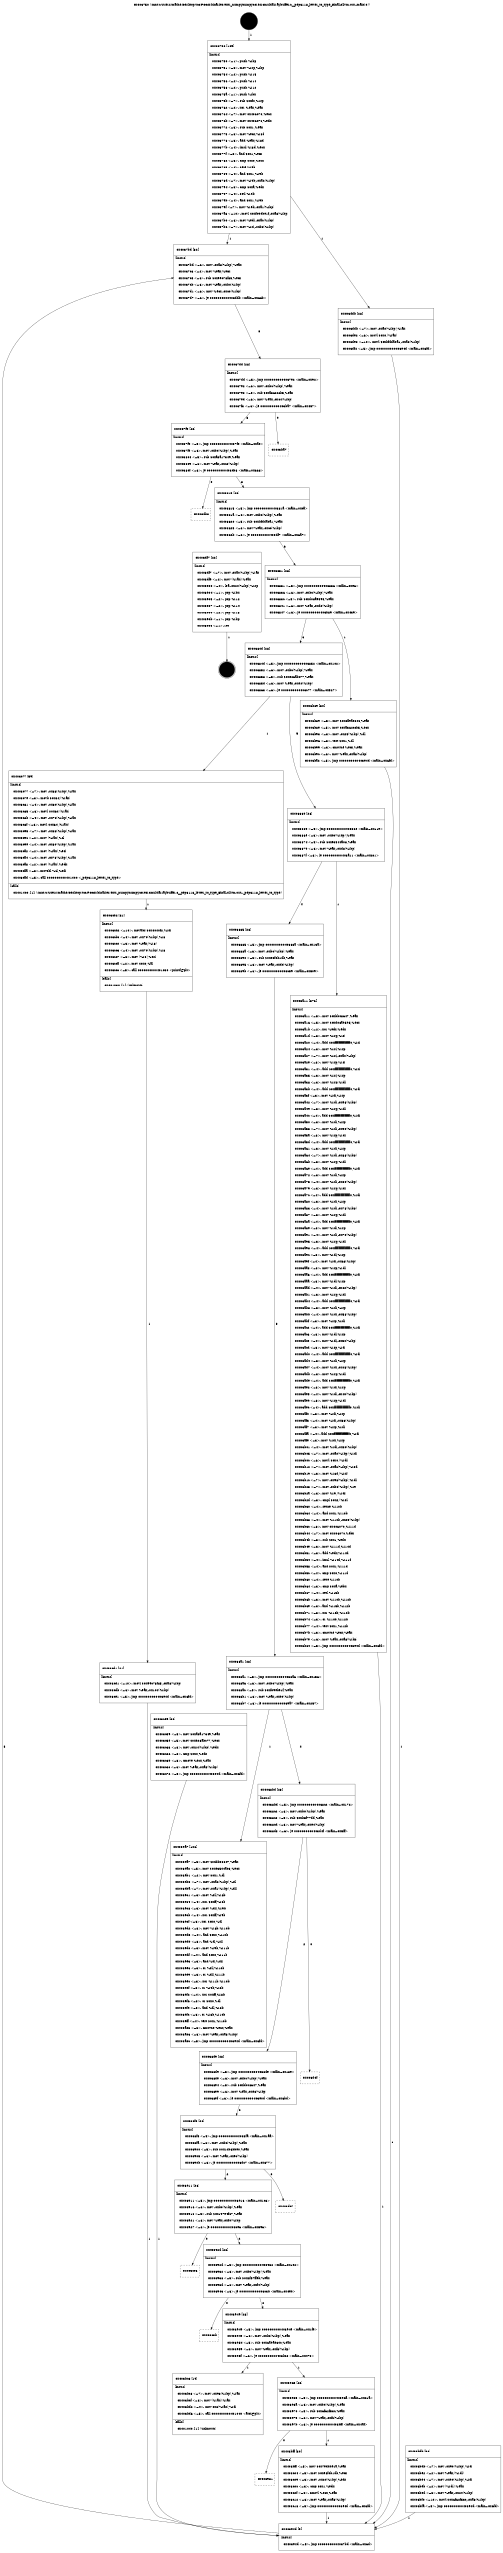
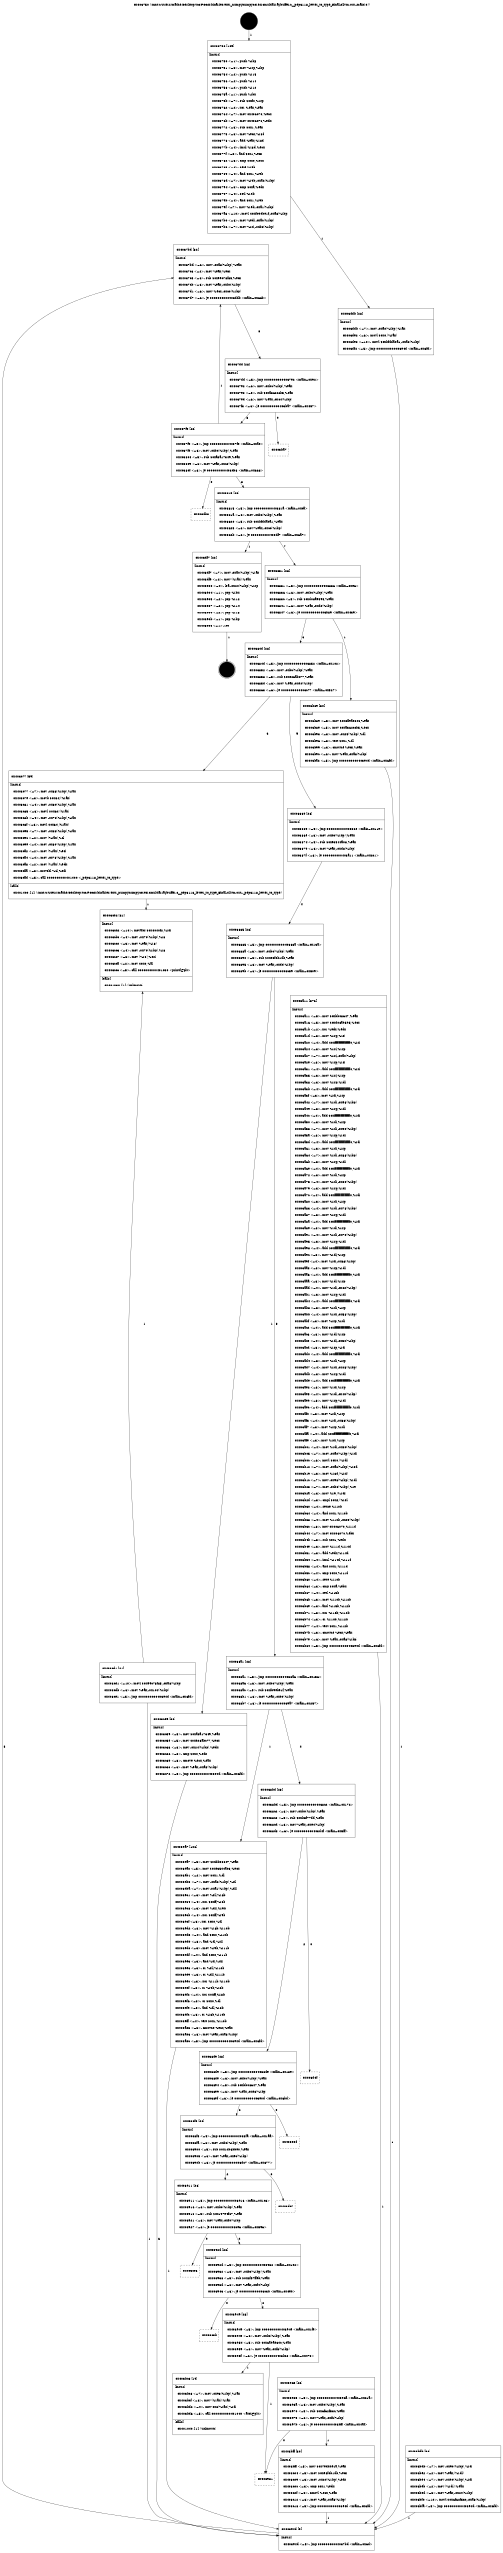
edge "0x403750 [109]" -> "0x4037bd [32]": now "0x4037f9 [28]" -> "0x4037bd [32]"
edge "0x403815 [28]" -> "0x403df7 [22]": added, label "1"
edge "0x403815 [28]" -> "0x403831 [28]": label " 6" -> " 7"
edge "0x40384d [28]" -> "0x403c77 [59]": label " 1" -> " 6"
edge "0x403869 [28]" -> "0x403a11 [376]": removed, label "1"
edge "0x403cb2 [31]" -> "0x403cd1 [21]": reversed
edge "0x403885 [28]" -> "0x403c59 [30]": added, label "1"
node "0x403e0d": added
edge "0x403c59 [30]" -> "0x403e4d [5]": label " 1" -> " 6"
edge "0x4039a7 [106]" -> "0x403e4d [5]": added, label "1"
edge "0x403949 [28]" -> "0x403965 [28]": now "0x403949 [28]" -> "0x403981"
